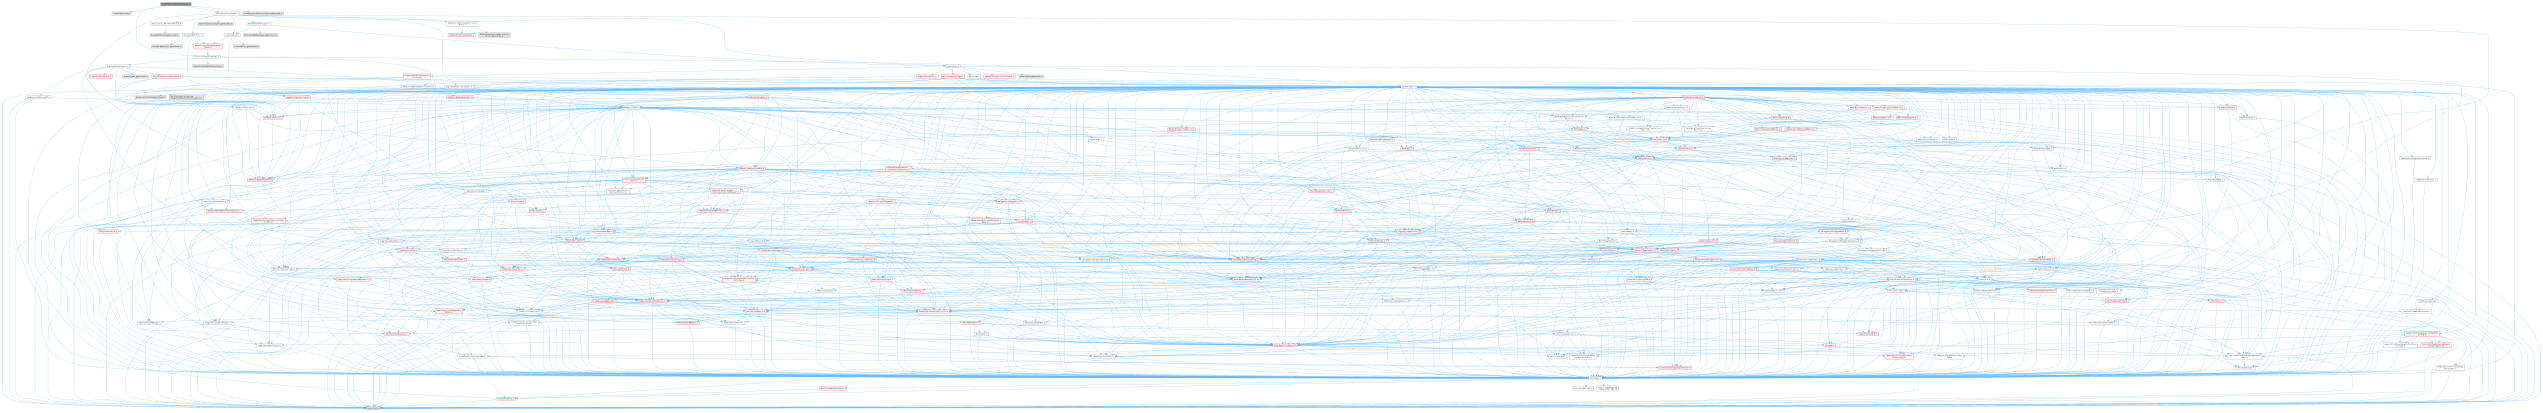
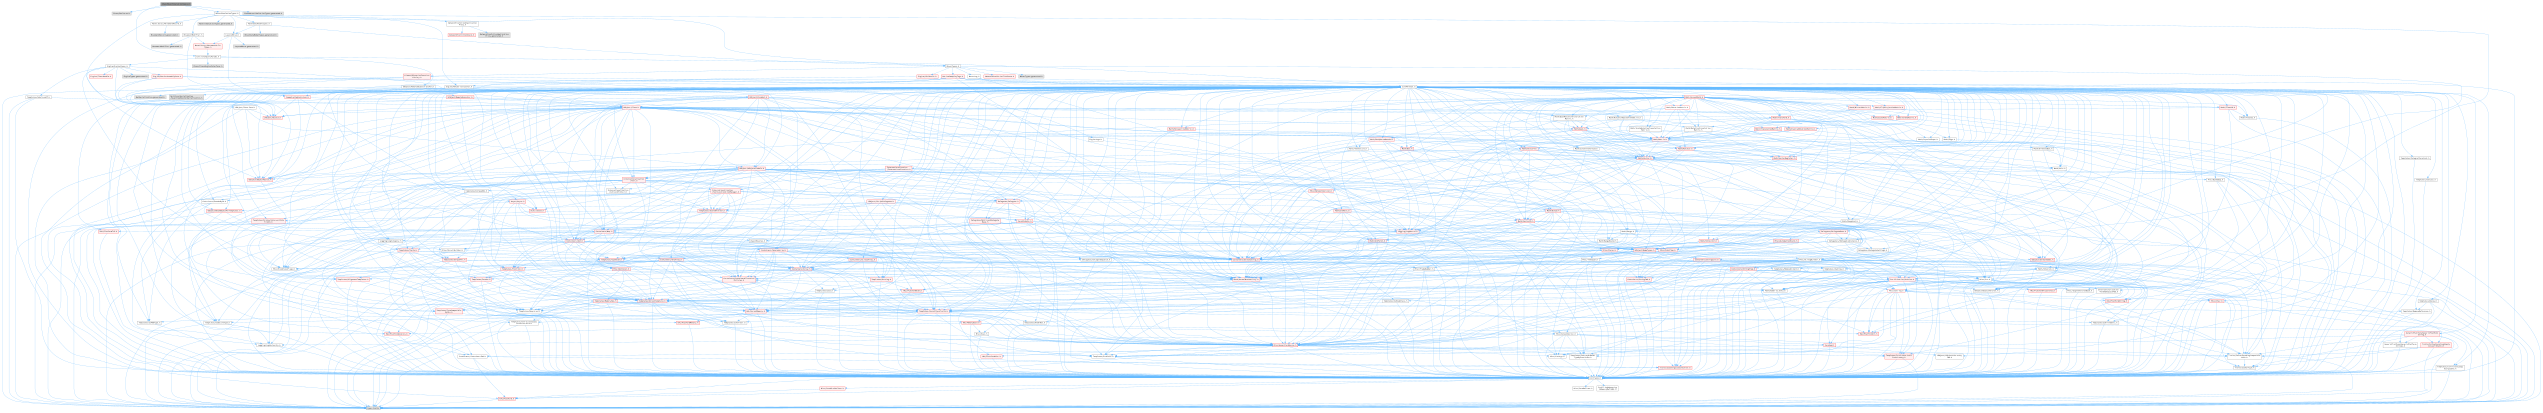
node "HAL/PlatformMisc.h": added
